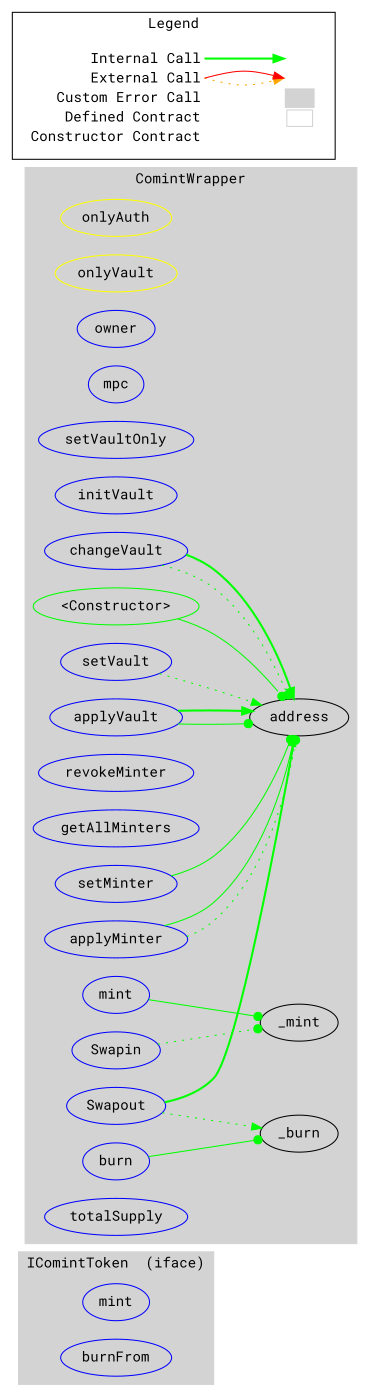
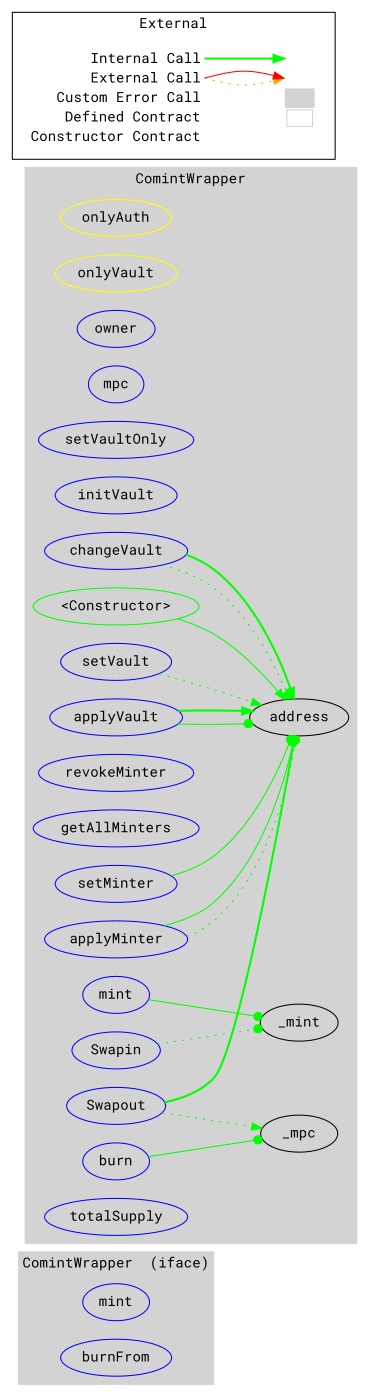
cluster "Legend": label "Legend" -> "External"
edge "<Constructor>" -> "address": arrowhead dot -> normal
node "_burn": label "_burn" -> "_mpc"
cluster "IComintToken  (iface)": label "IComintToken  (iface)" -> "ComintWrapper  (iface)"
